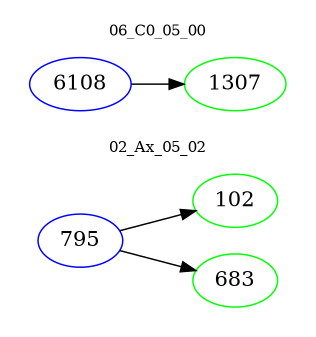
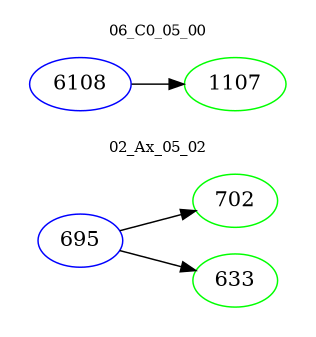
node "1307": label "1307" -> "1107"
node "102": label "102" -> "702"
node "795": label "795" -> "695"
node "683": label "683" -> "633"
